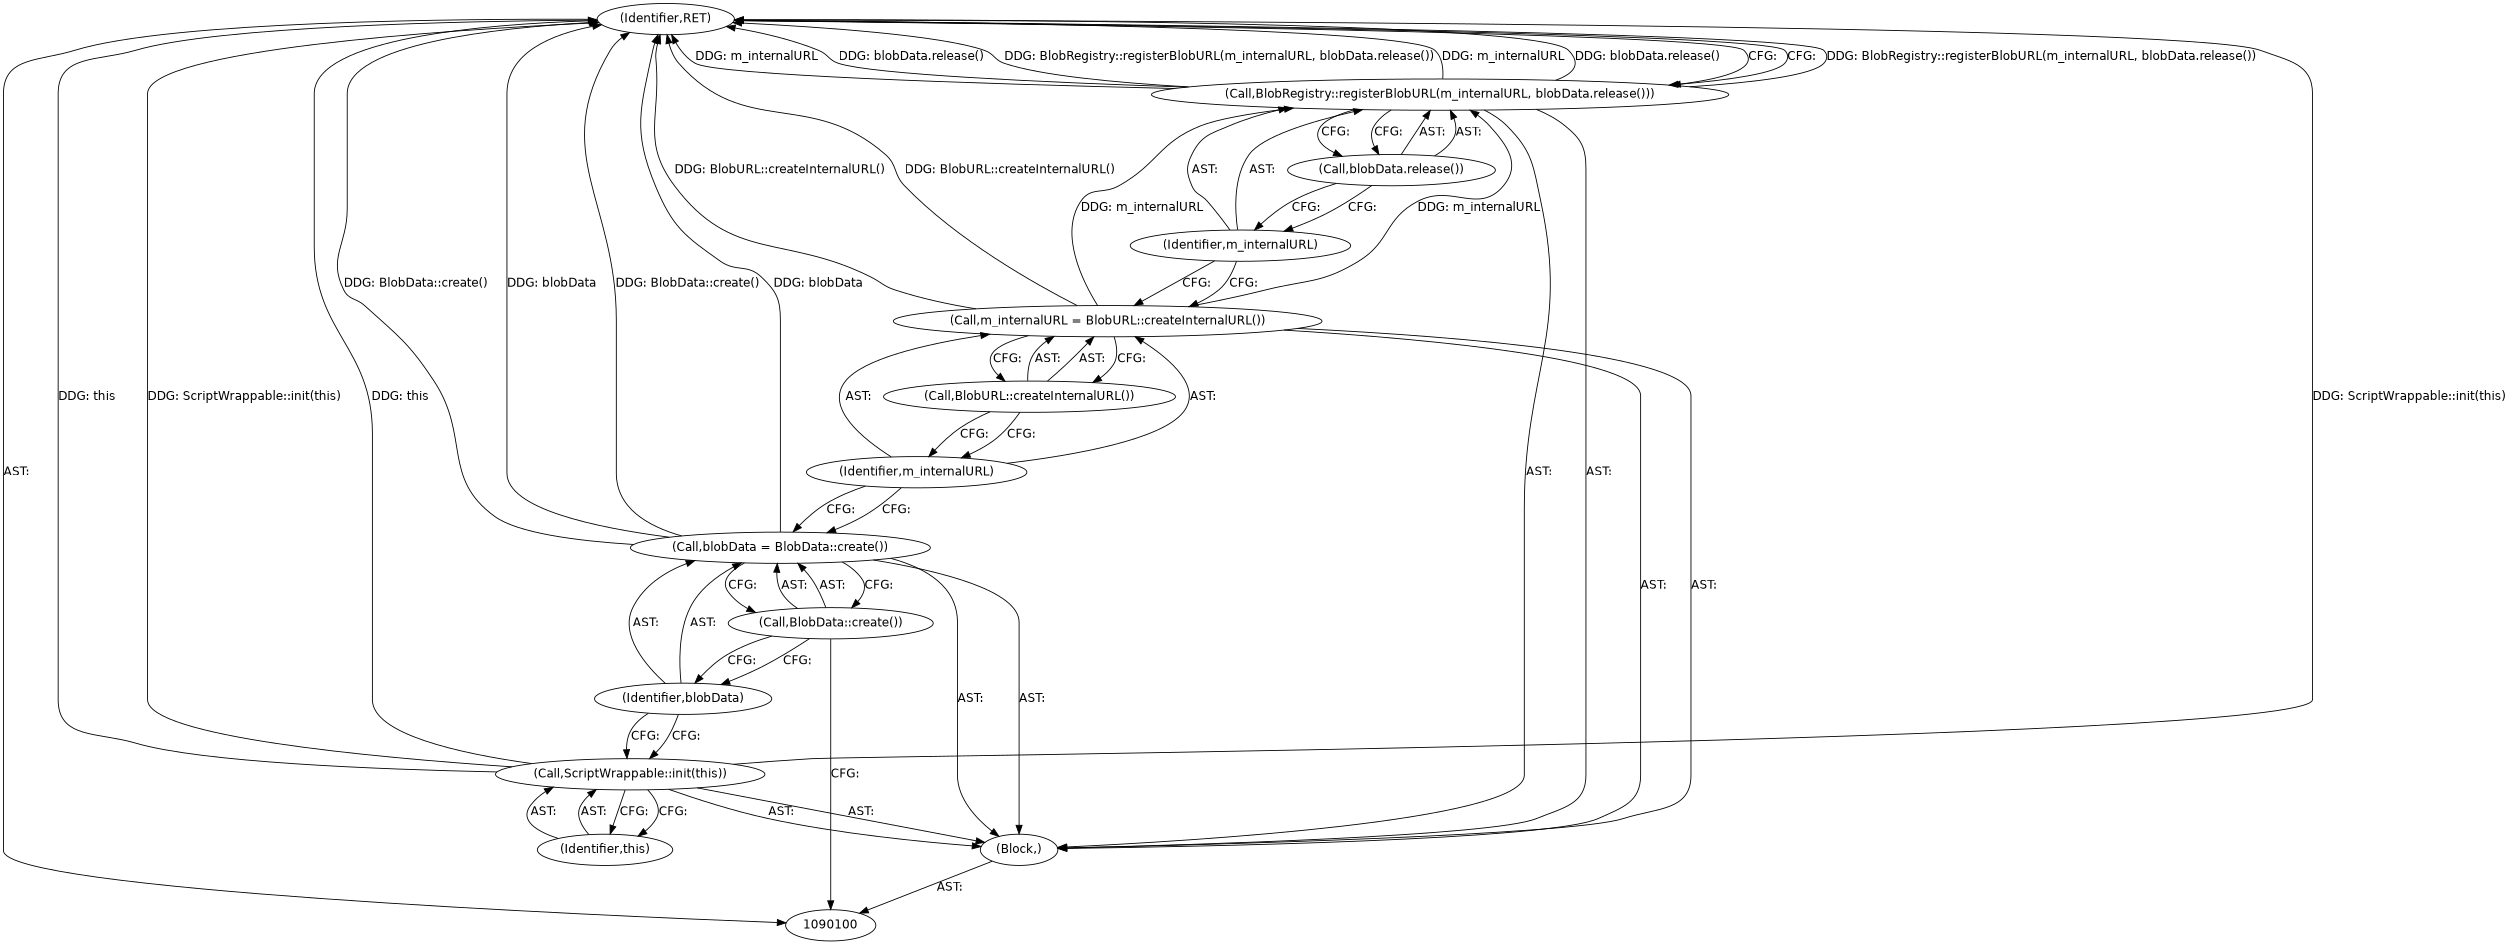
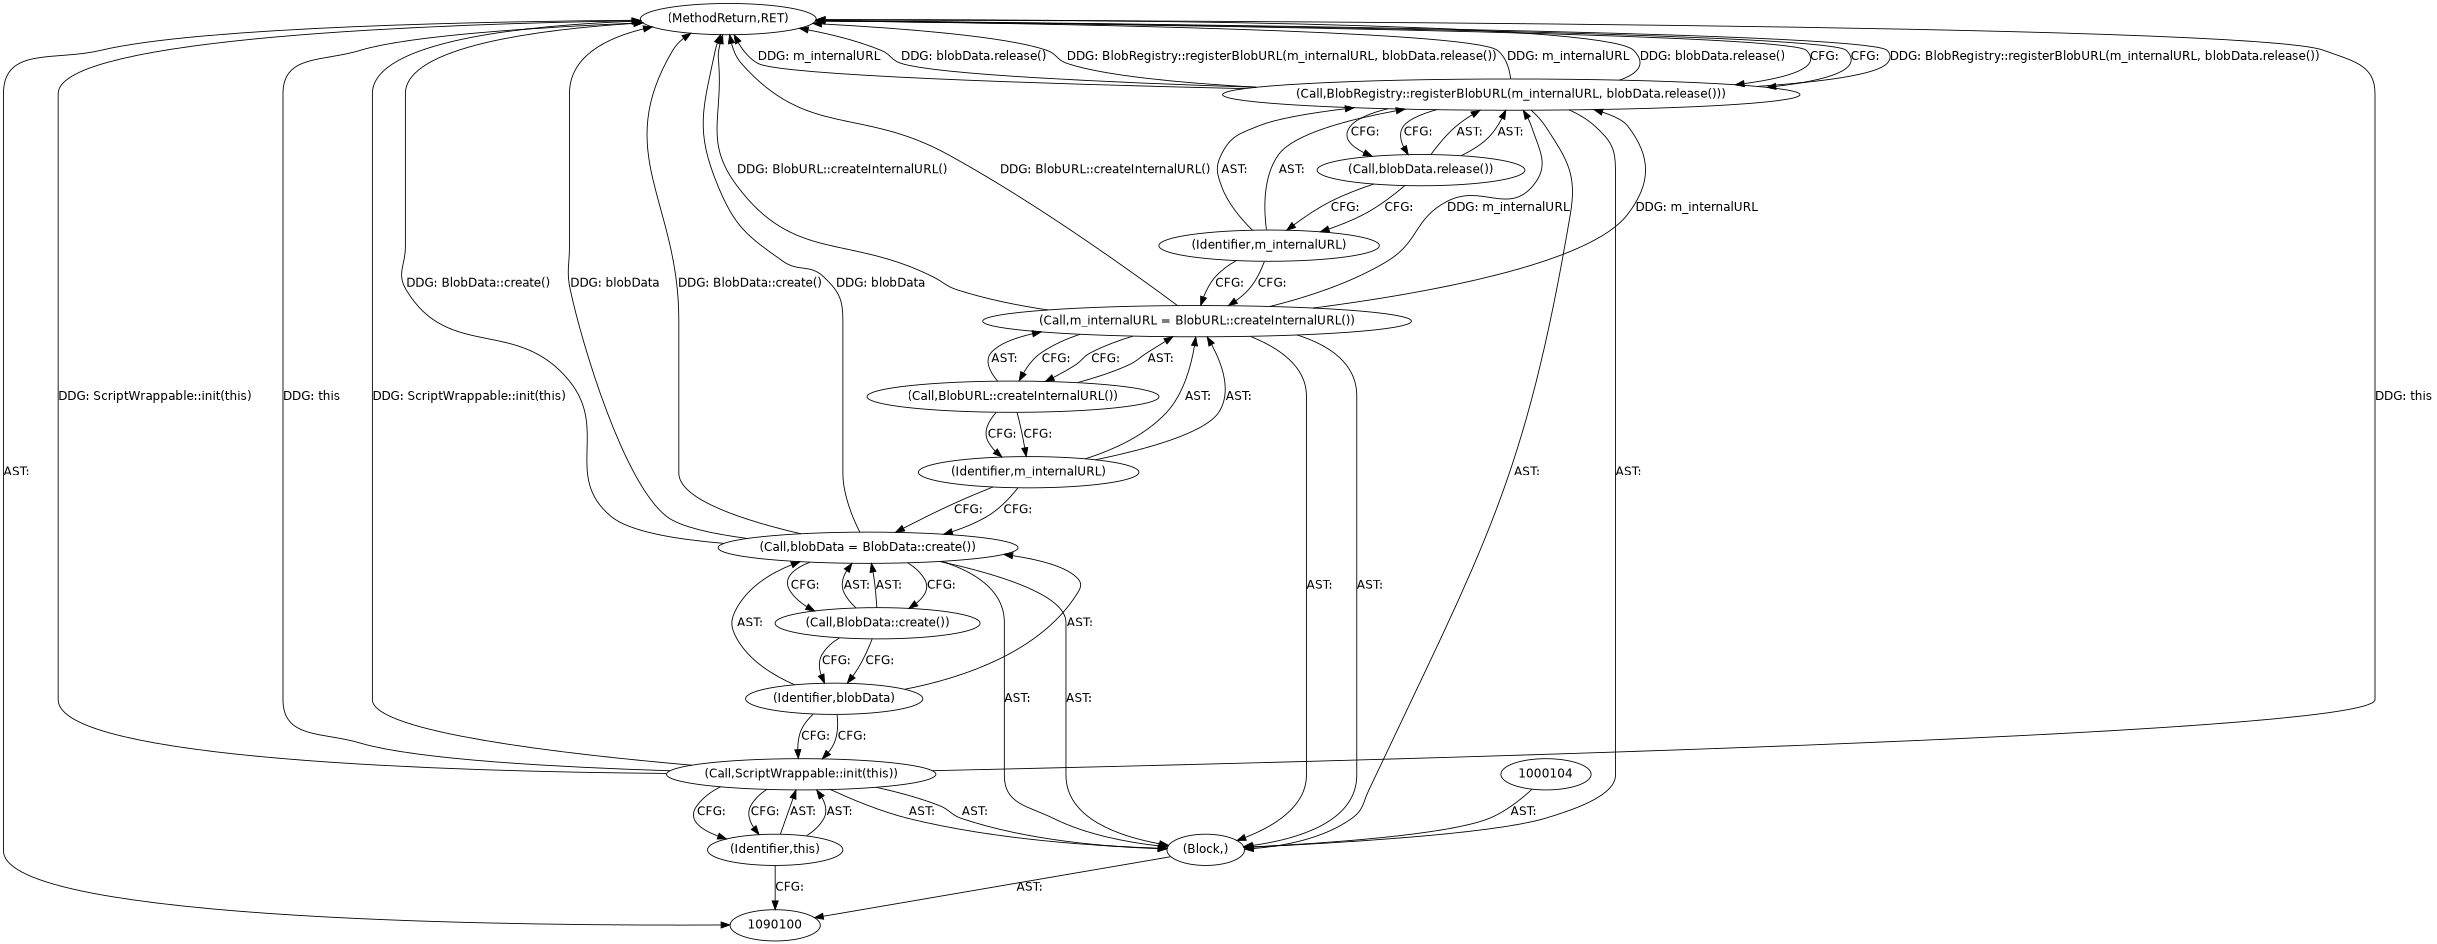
node "(Identifier,RET)": label "(Identifier,RET)" -> "(MethodReturn,RET)"
edge "(Call,BlobData::create())" -> "1090100": now "(Identifier,this)" -> "1090100"
node "1000104": added
